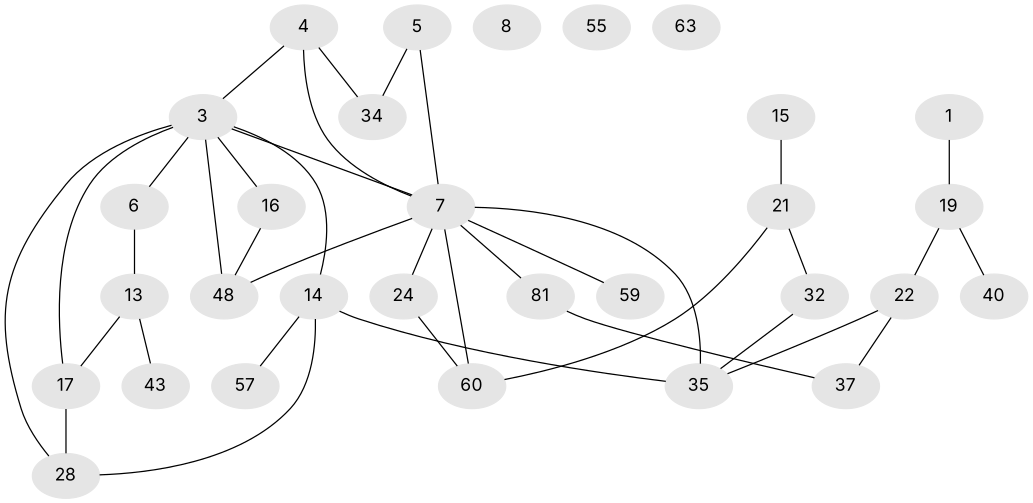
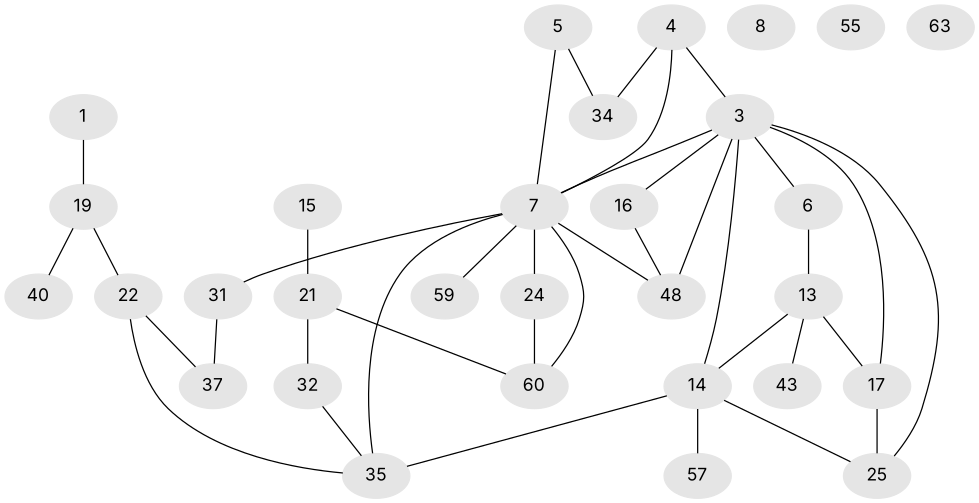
node "81": label "81" -> "31"
edge "13" -- "14": added
node "28": label "28" -> "25"
